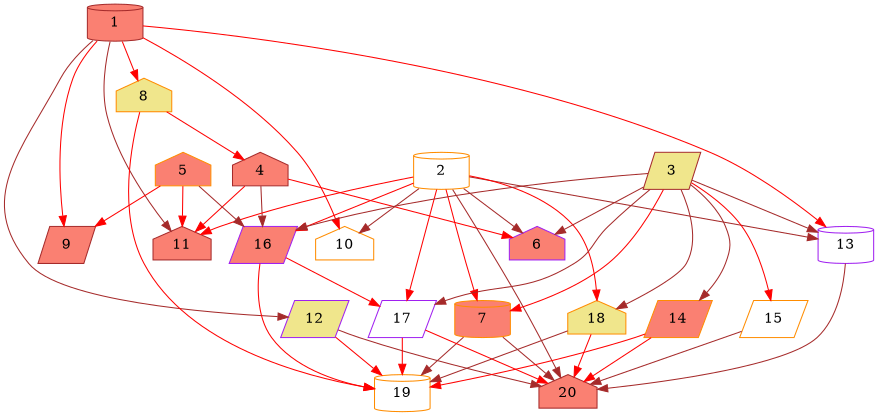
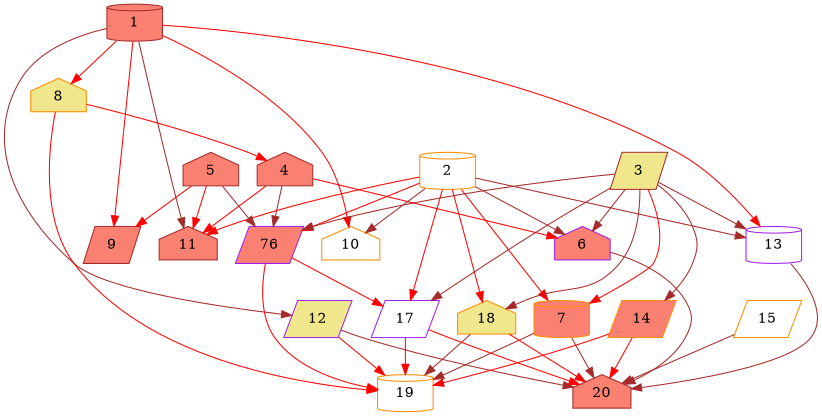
node "5": color darkorange -> brown
edge "3" -> "15": removed
node "16": label "16" -> "76"
edge "2" -> "20": now "6" -> "20"
